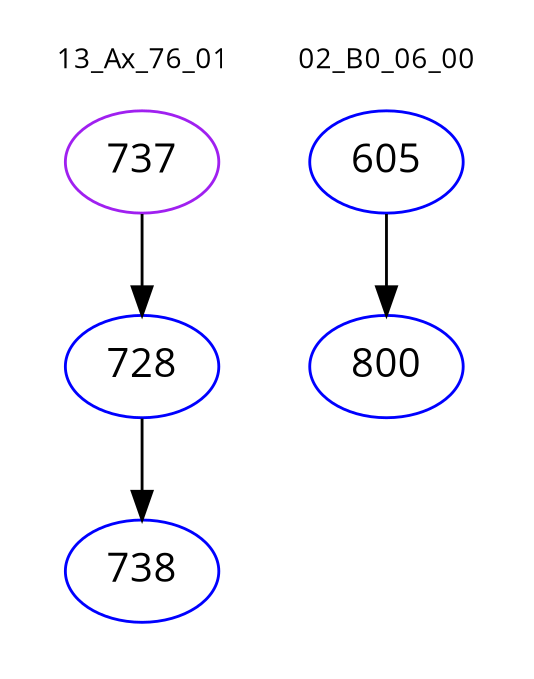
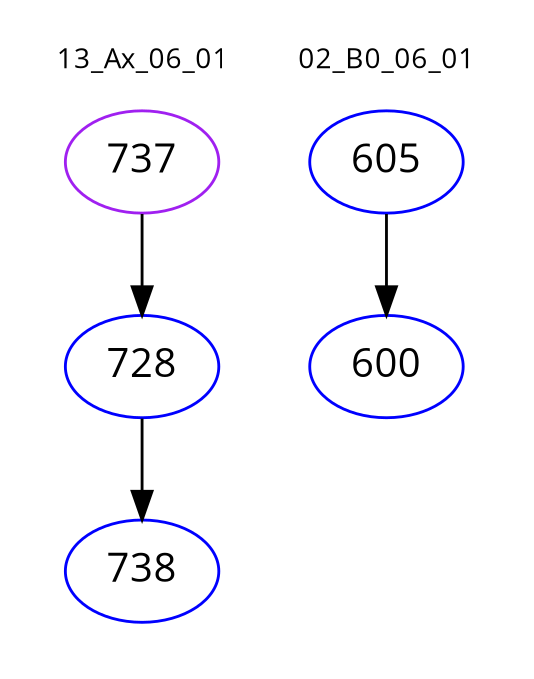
cluster "13_Ax_76_01": label "13_Ax_76_01" -> "13_Ax_06_01"
cluster "02_B0_06_00": label "02_B0_06_00" -> "02_B0_06_01"
node "800": label "800" -> "600"
